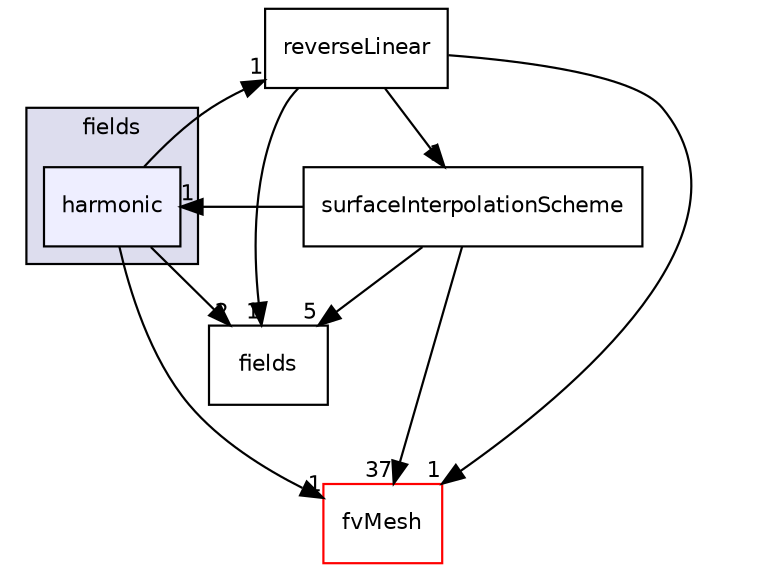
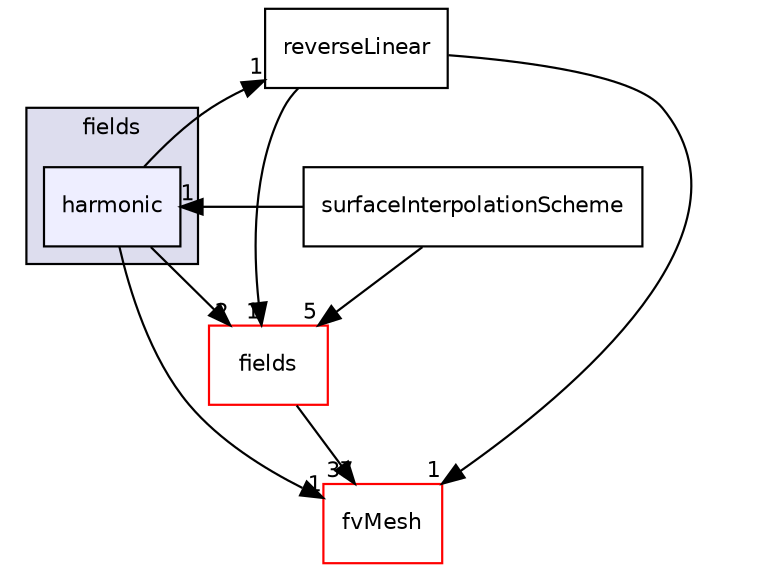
edge "reverseLinear" -> "surfaceInterpolationScheme": removed
edge "surfaceInterpolationScheme" -> "fvMesh": now "fields" -> "fvMesh"
node "fields": color black -> red
